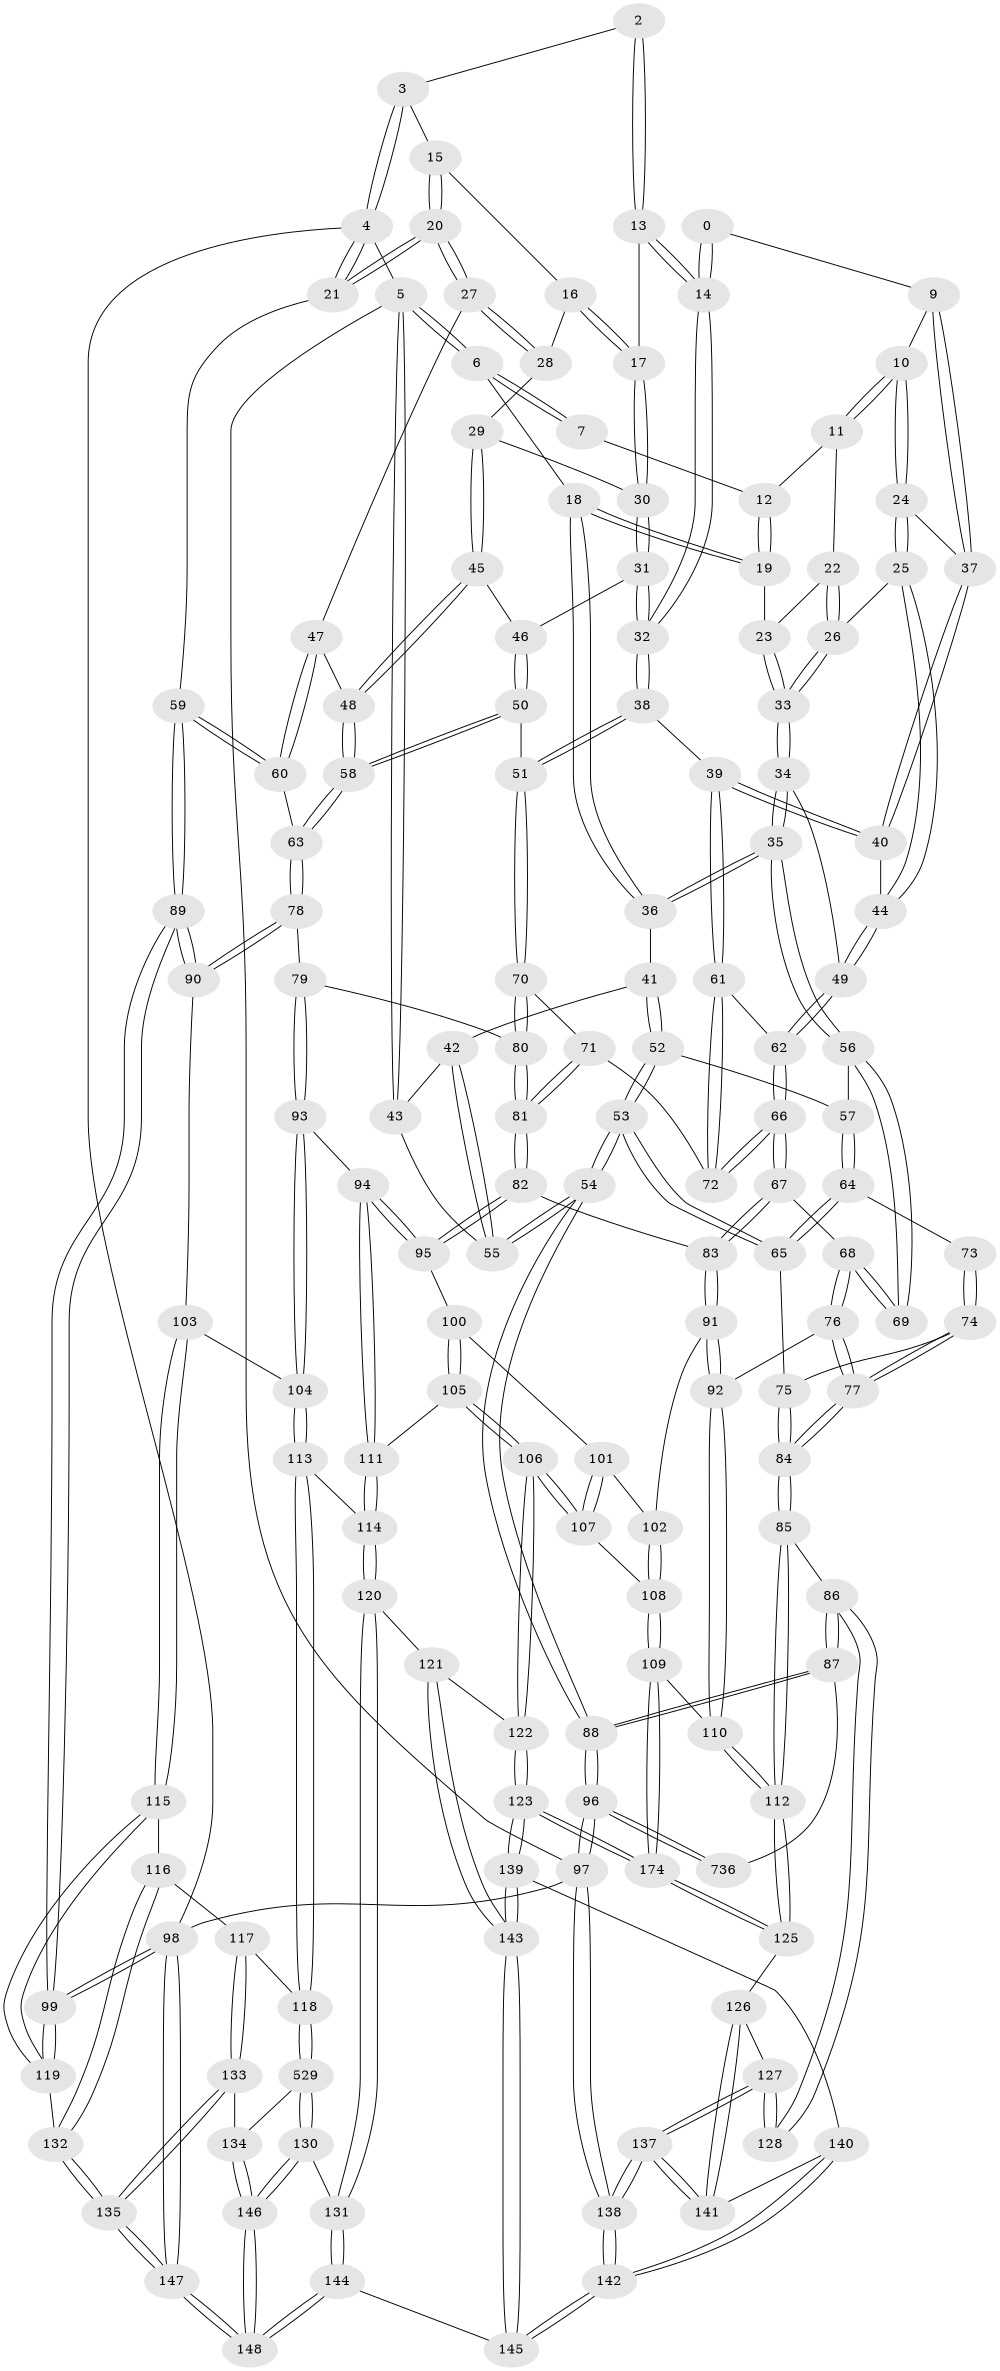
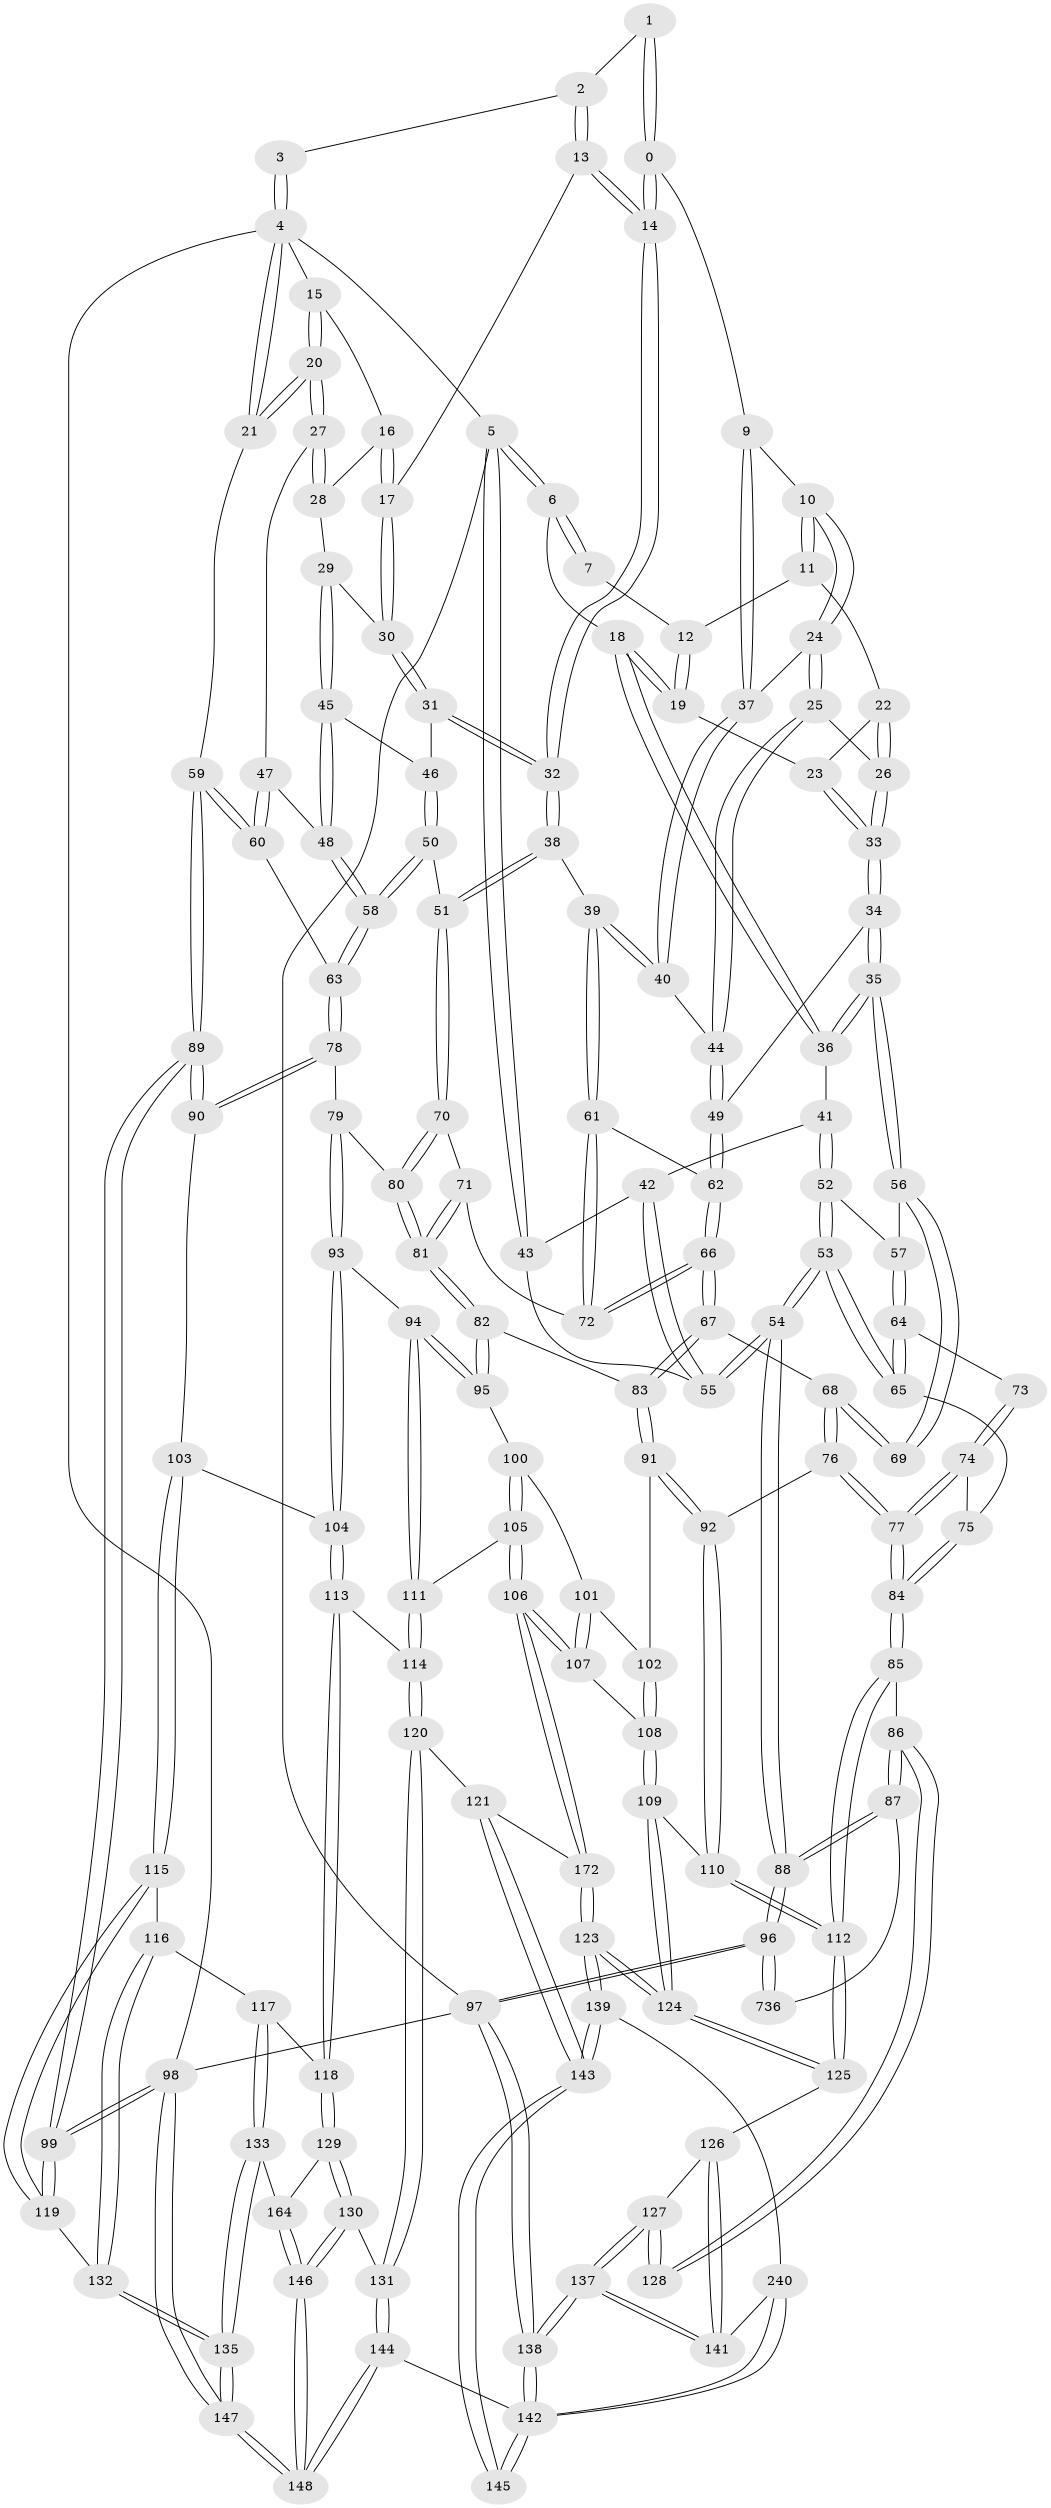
node "1": added
edge "3" -- "15": now "4" -- "15"
node "122": label "122" -> "172"
node "174": label "174" -> "124"
node "529": label "529" -> "129"
node "134": label "134" -> "164"
node "140": label "140" -> "240"
edge "144" -- "145": now "144" -- "142"
